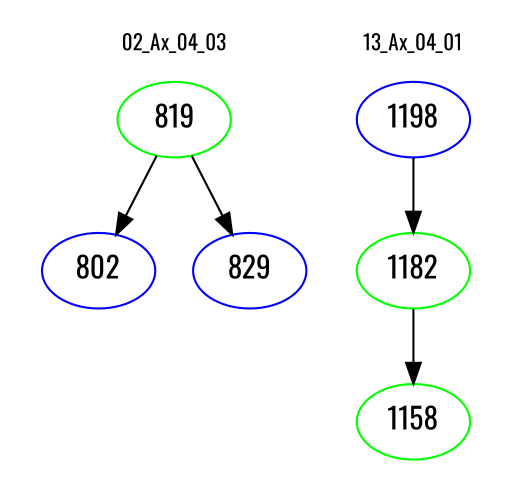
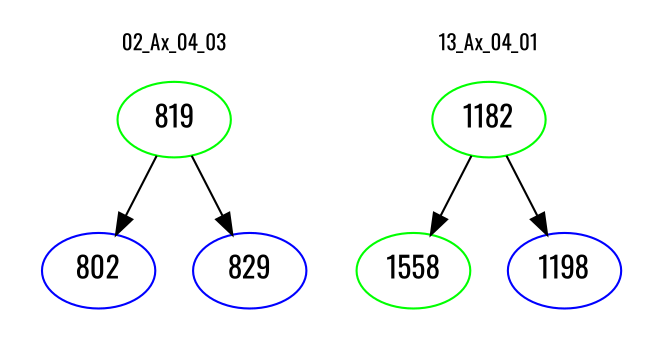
edge "1198" -> "1182": reversed
node "1158": label "1158" -> "1558"
